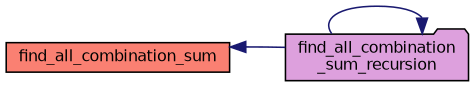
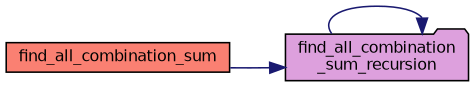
edge "find_all_combination _sum_recursion" -> "find_all_combination_sum": reversed
